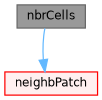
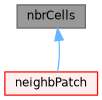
edge "nbrCells" -> "neighbPatch": reversed
